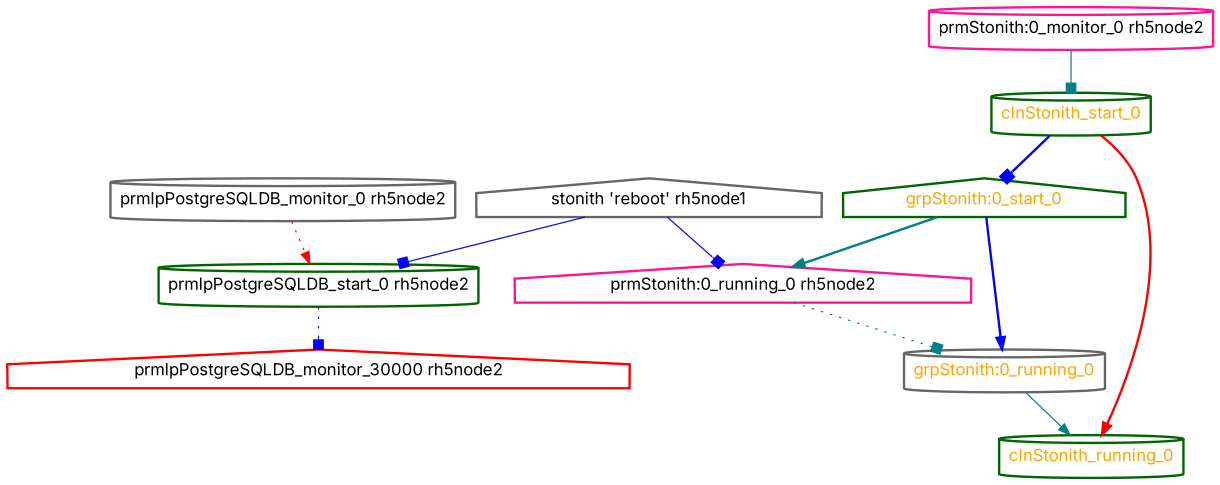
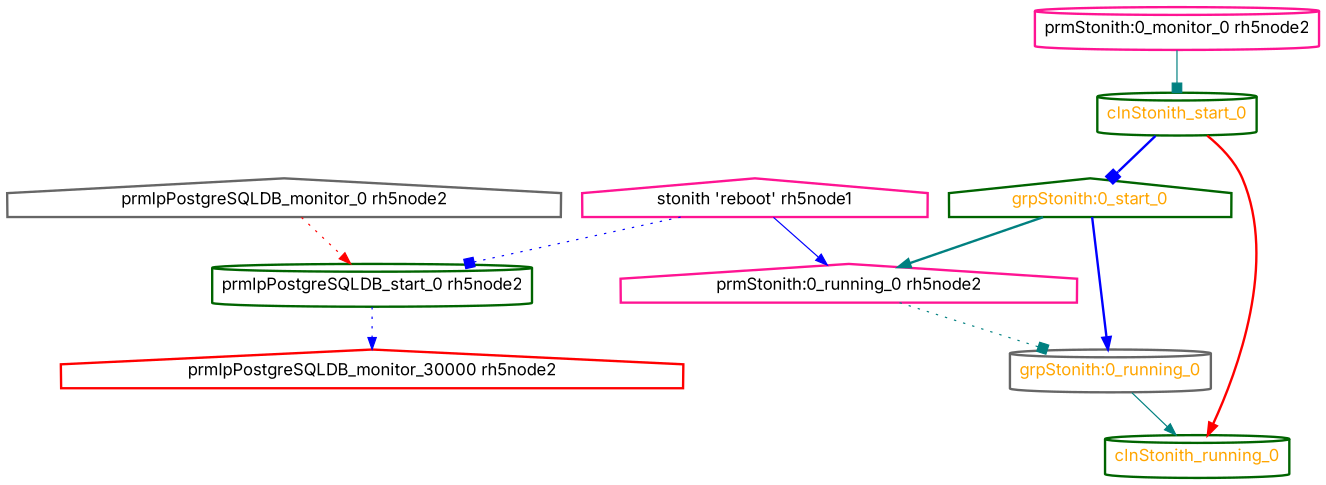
node "prmIpPostgreSQLDB_monitor_0 rh5node2": shape cylinder -> house
node "stonith 'reboot' rh5node1": color gray40 -> deeppink
edge "stonith 'reboot' rh5node1" -> "prmStonith:0_running_0 rh5node2": arrowhead box -> normal
edge "stonith 'reboot' rh5node1" -> "prmIpPostgreSQLDB_start_0 rh5node2": style solid -> dotted
edge "prmIpPostgreSQLDB_start_0 rh5node2" -> "prmIpPostgreSQLDB_monitor_30000 rh5node2": arrowhead box -> normal
